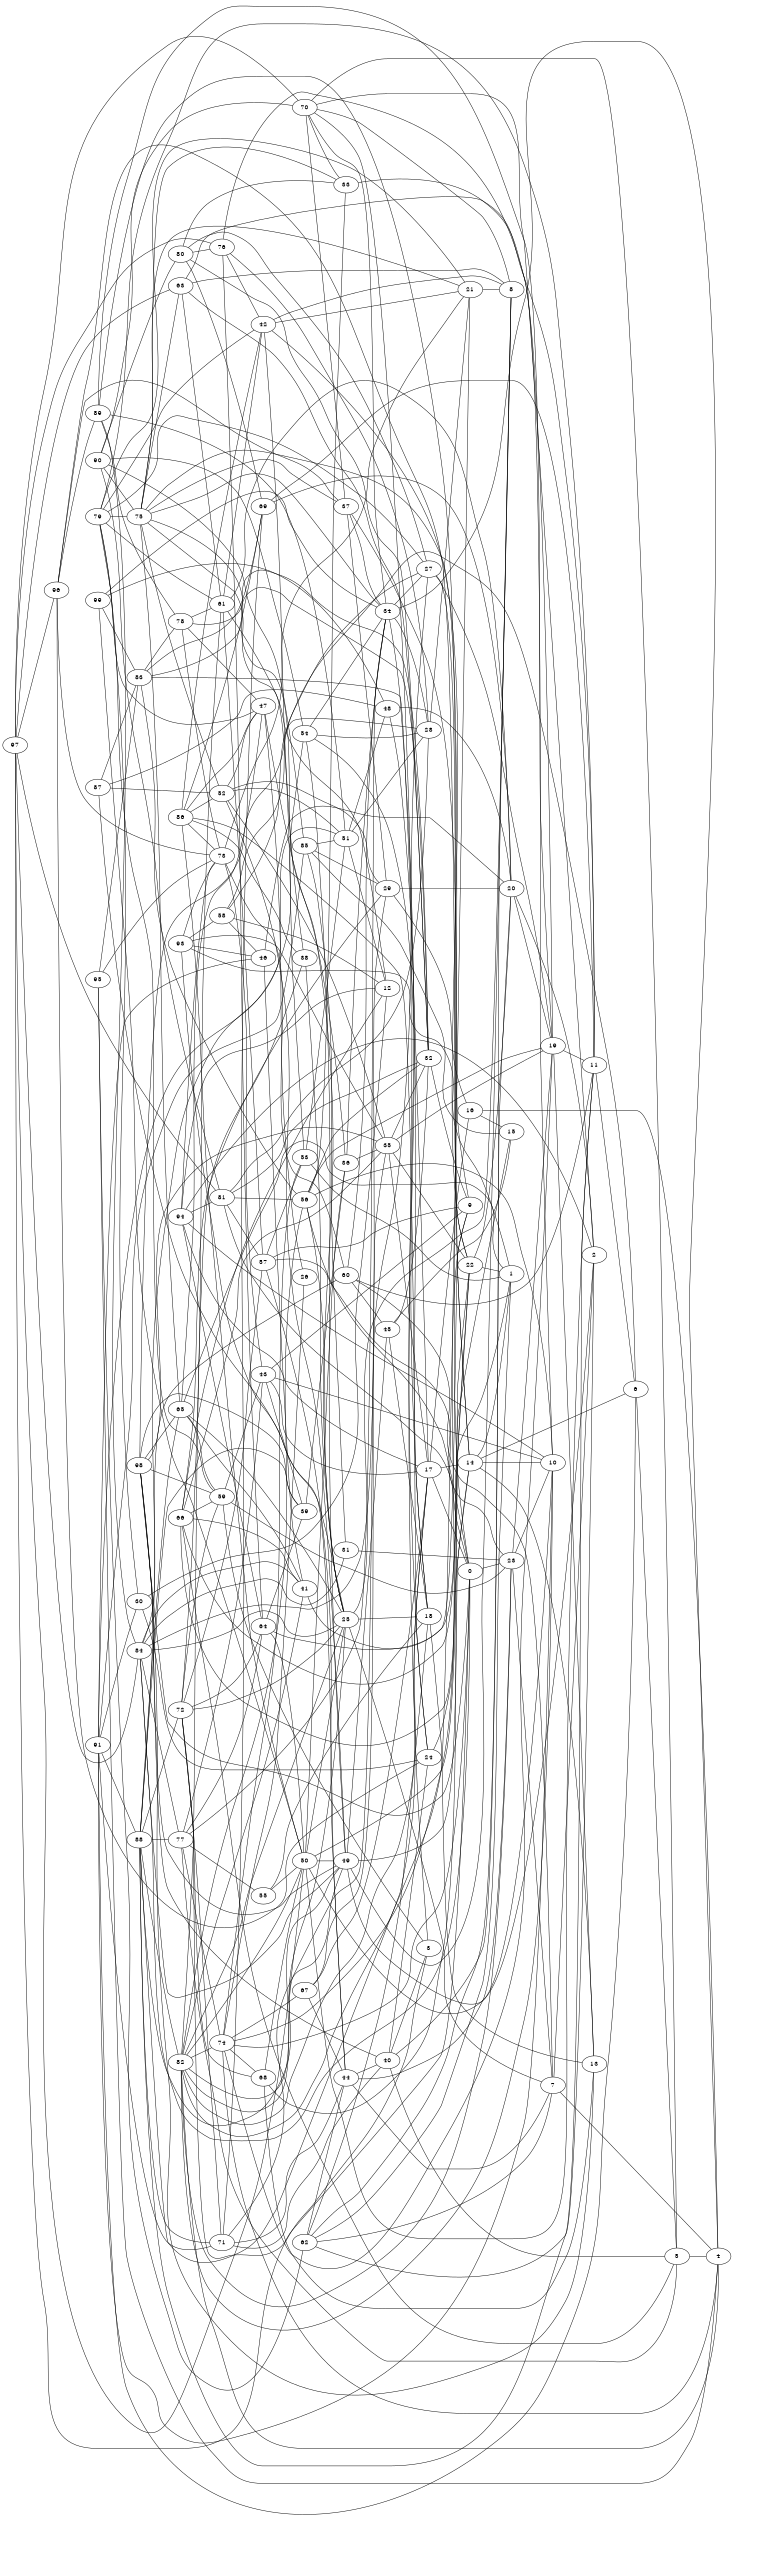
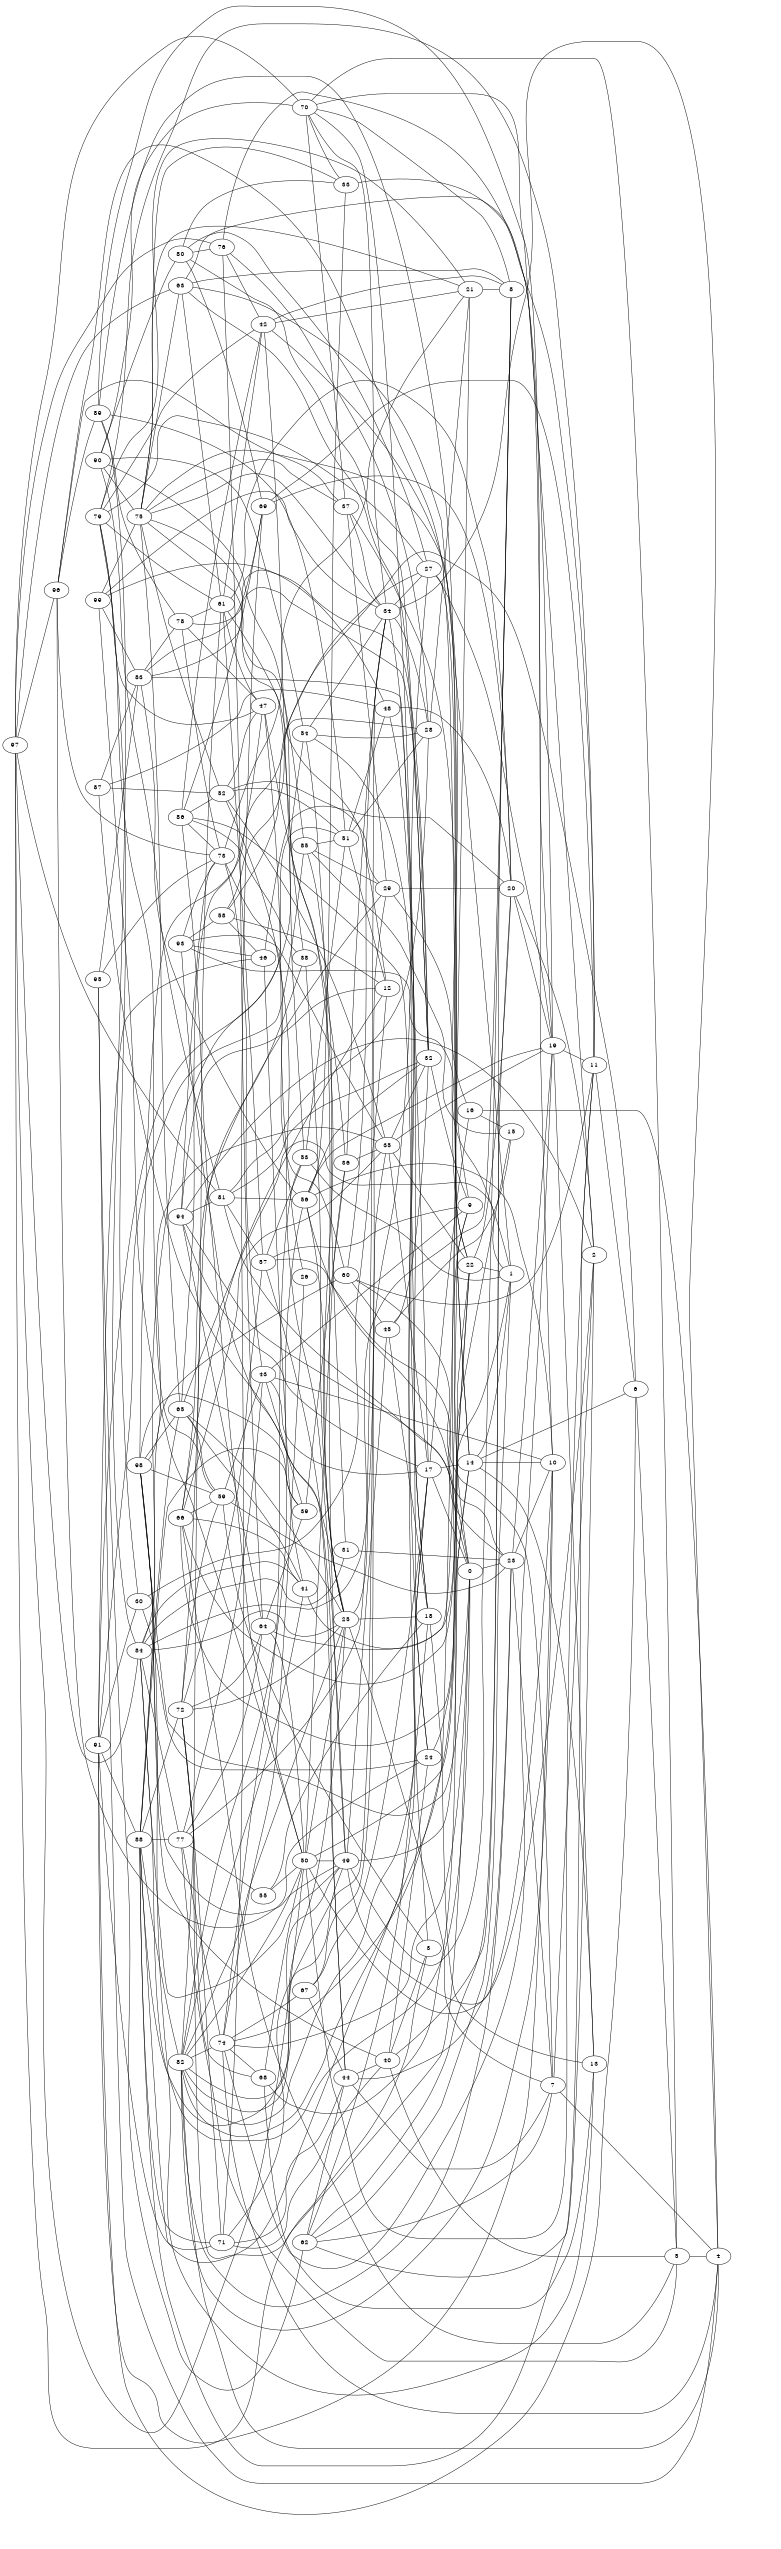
edge "79" -- "75": now "99" -- "75"
edge "47" -- "86": now "47" -- "61"
edge "63" -- "1": added
edge "94" -- "10": now "94" -- "23"
